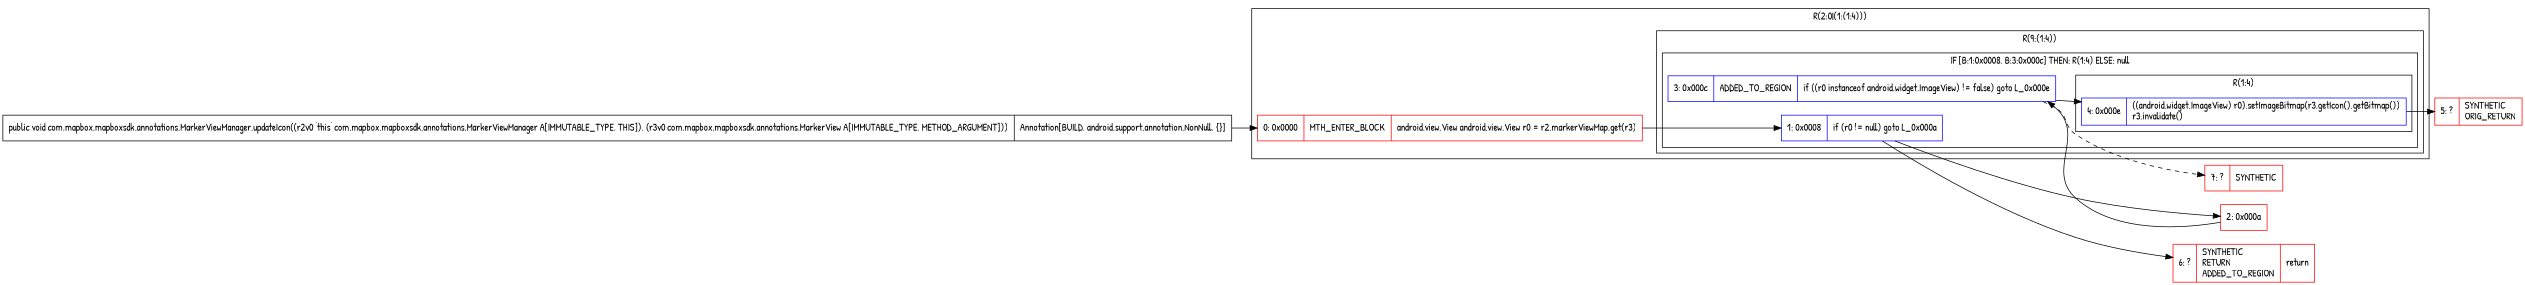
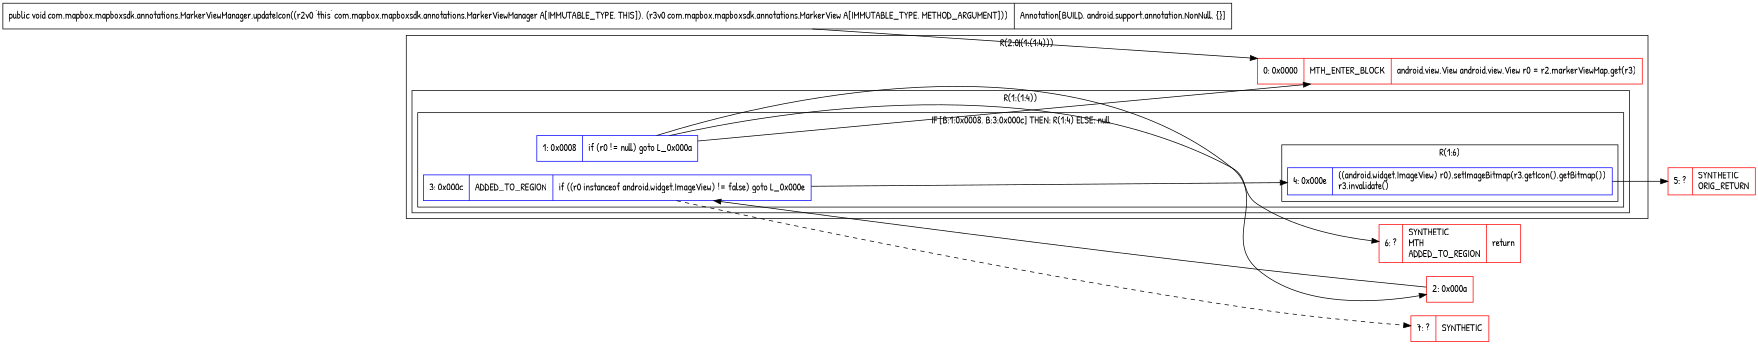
cluster "R(9:(1:4))": label "R(9:(1:4))" -> "R(1:(1:4))"
cluster "R(1:4)": label "R(1:4)" -> "R(1:6)"
edge "0: 0x0000" -> "1: 0x0008": reversed
node "6: ?": text "RETURN" -> "MTH"
